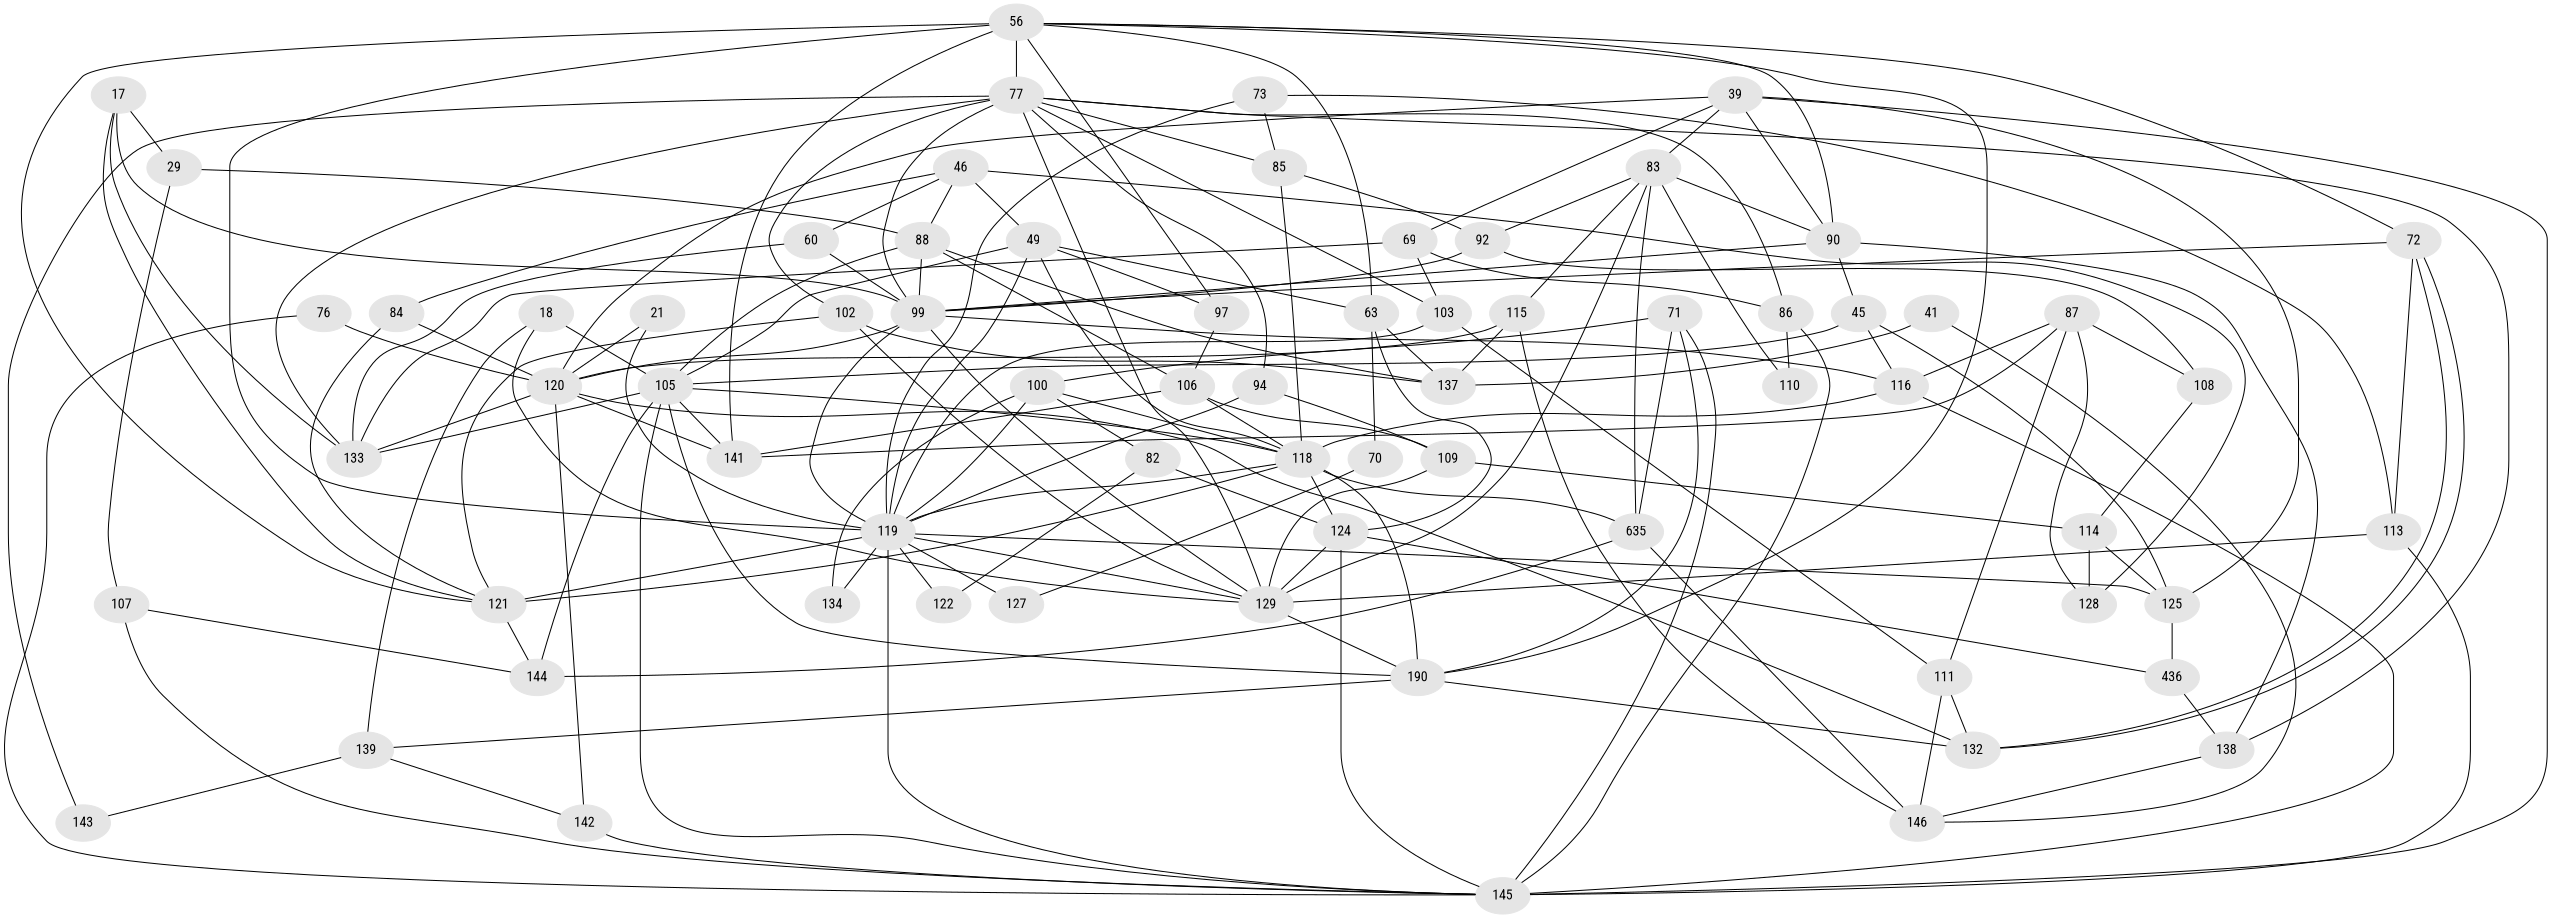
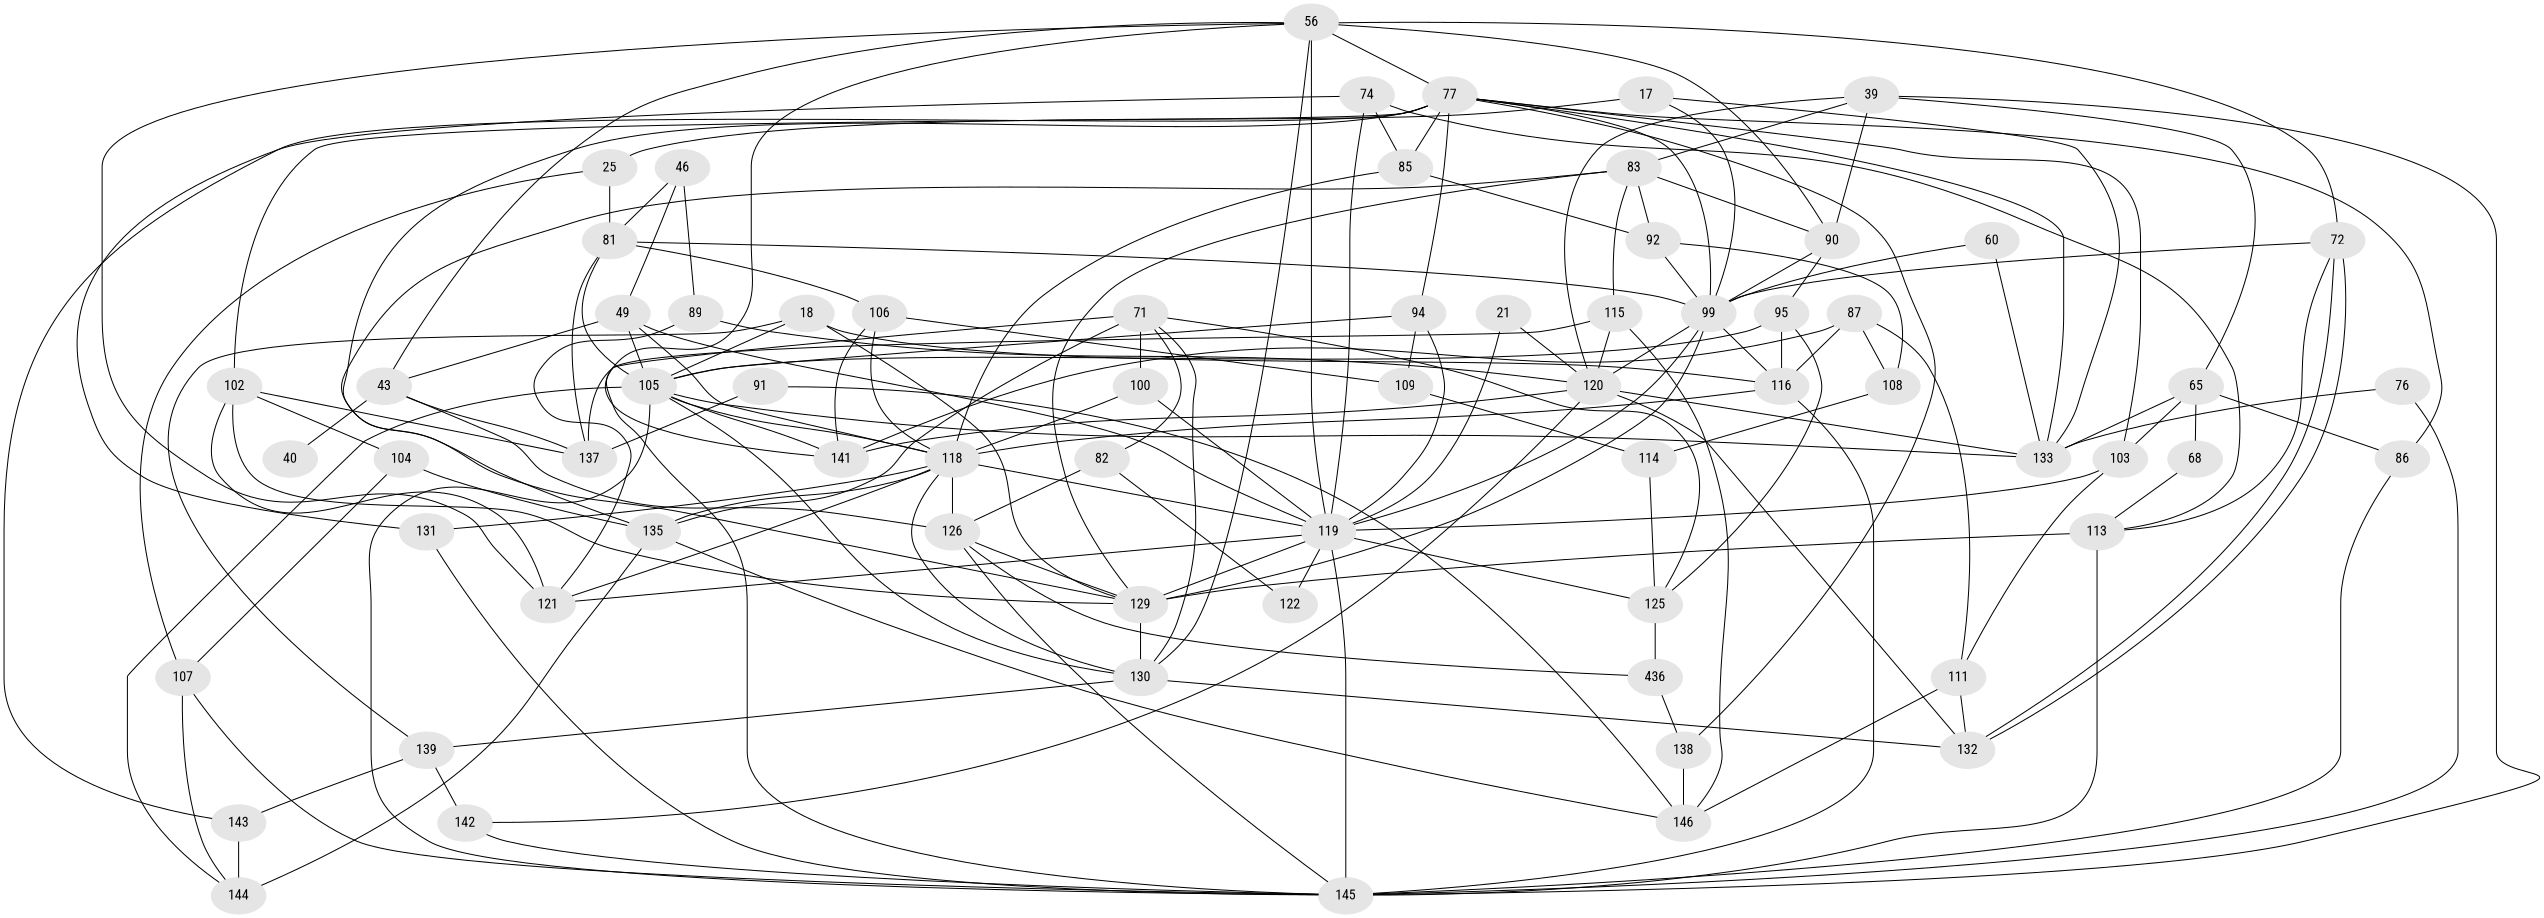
node "73": label "73" -> "74"
node "29": label "29" -> "25"
edge "46" -- "60": removed
edge "39" -- "125": now "71" -- "125"
node "88": label "88" -> "81"
node "69": label "69" -> "65"
node "84": label "84" -> "89"
node "97": removed
node "63": label "63" -> "43"
node "45": label "45" -> "95"
node "41": label "41" -> "91"
edge "94" -- "105": added
edge "90" -- "138": removed
edge "76" -- "120": now "76" -- "133"
edge "18" -- "116": added
node "110": removed
edge "17" -- "121": removed
edge "100" -- "82": now "71" -- "82"
node "104": added
node "70": label "70" -> "40"
node "68": added
edge "109" -- "129": removed
node "131": added
node "124": label "124" -> "126"
node "635": label "635" -> "135"
node "134": removed
node "127": removed
node "128": removed
edge "121" -- "144": now "143" -- "144"
node "190": label "190" -> "130"
